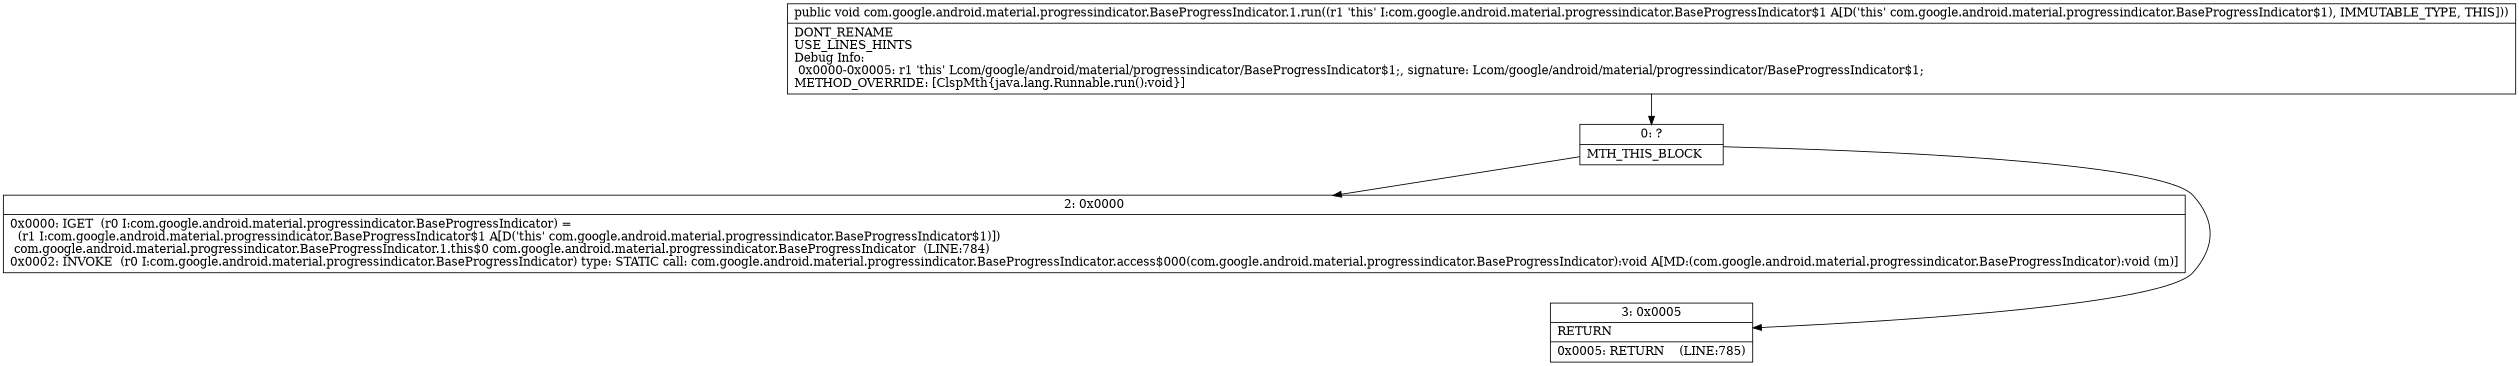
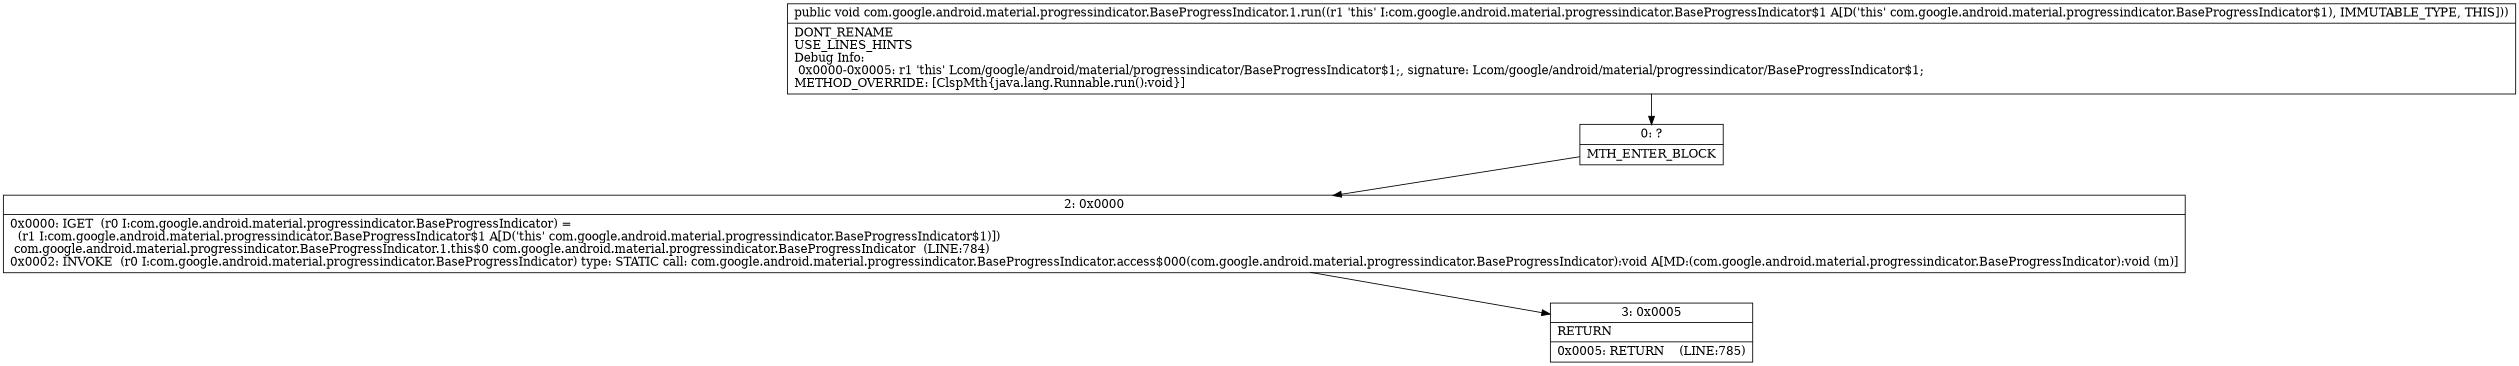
node "0: ?": text "MTH_THIS_BLOCK" -> "MTH_ENTER_BLOCK"
edge "0: ?" -> "3: 0x0005": now "2: 0x0000" -> "3: 0x0005"
